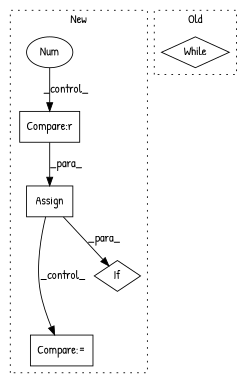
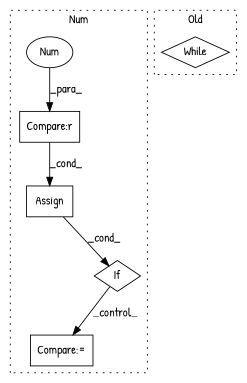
cluster "New": label "New" -> "Num"
edge "Num" -> "Compare:r": label "_control_" -> "_para_"
edge "Compare:r" -> "Assign": label "_para_" -> "_cond_"
edge "Assign" -> "If": label "_para_" -> "_cond_"
edge "Assign" -> "Compare:=": now "If" -> "Compare:="
